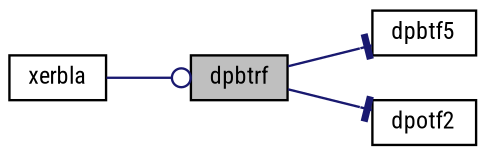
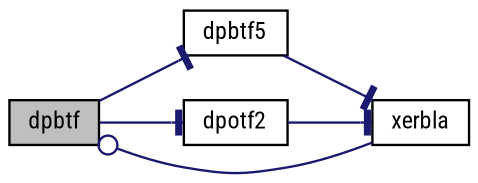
edge "dpbtf5" -> "xerbla": added
node "dpbtrf": label "dpbtrf" -> "dpbtf"
edge "dpotf2" -> "xerbla": added
